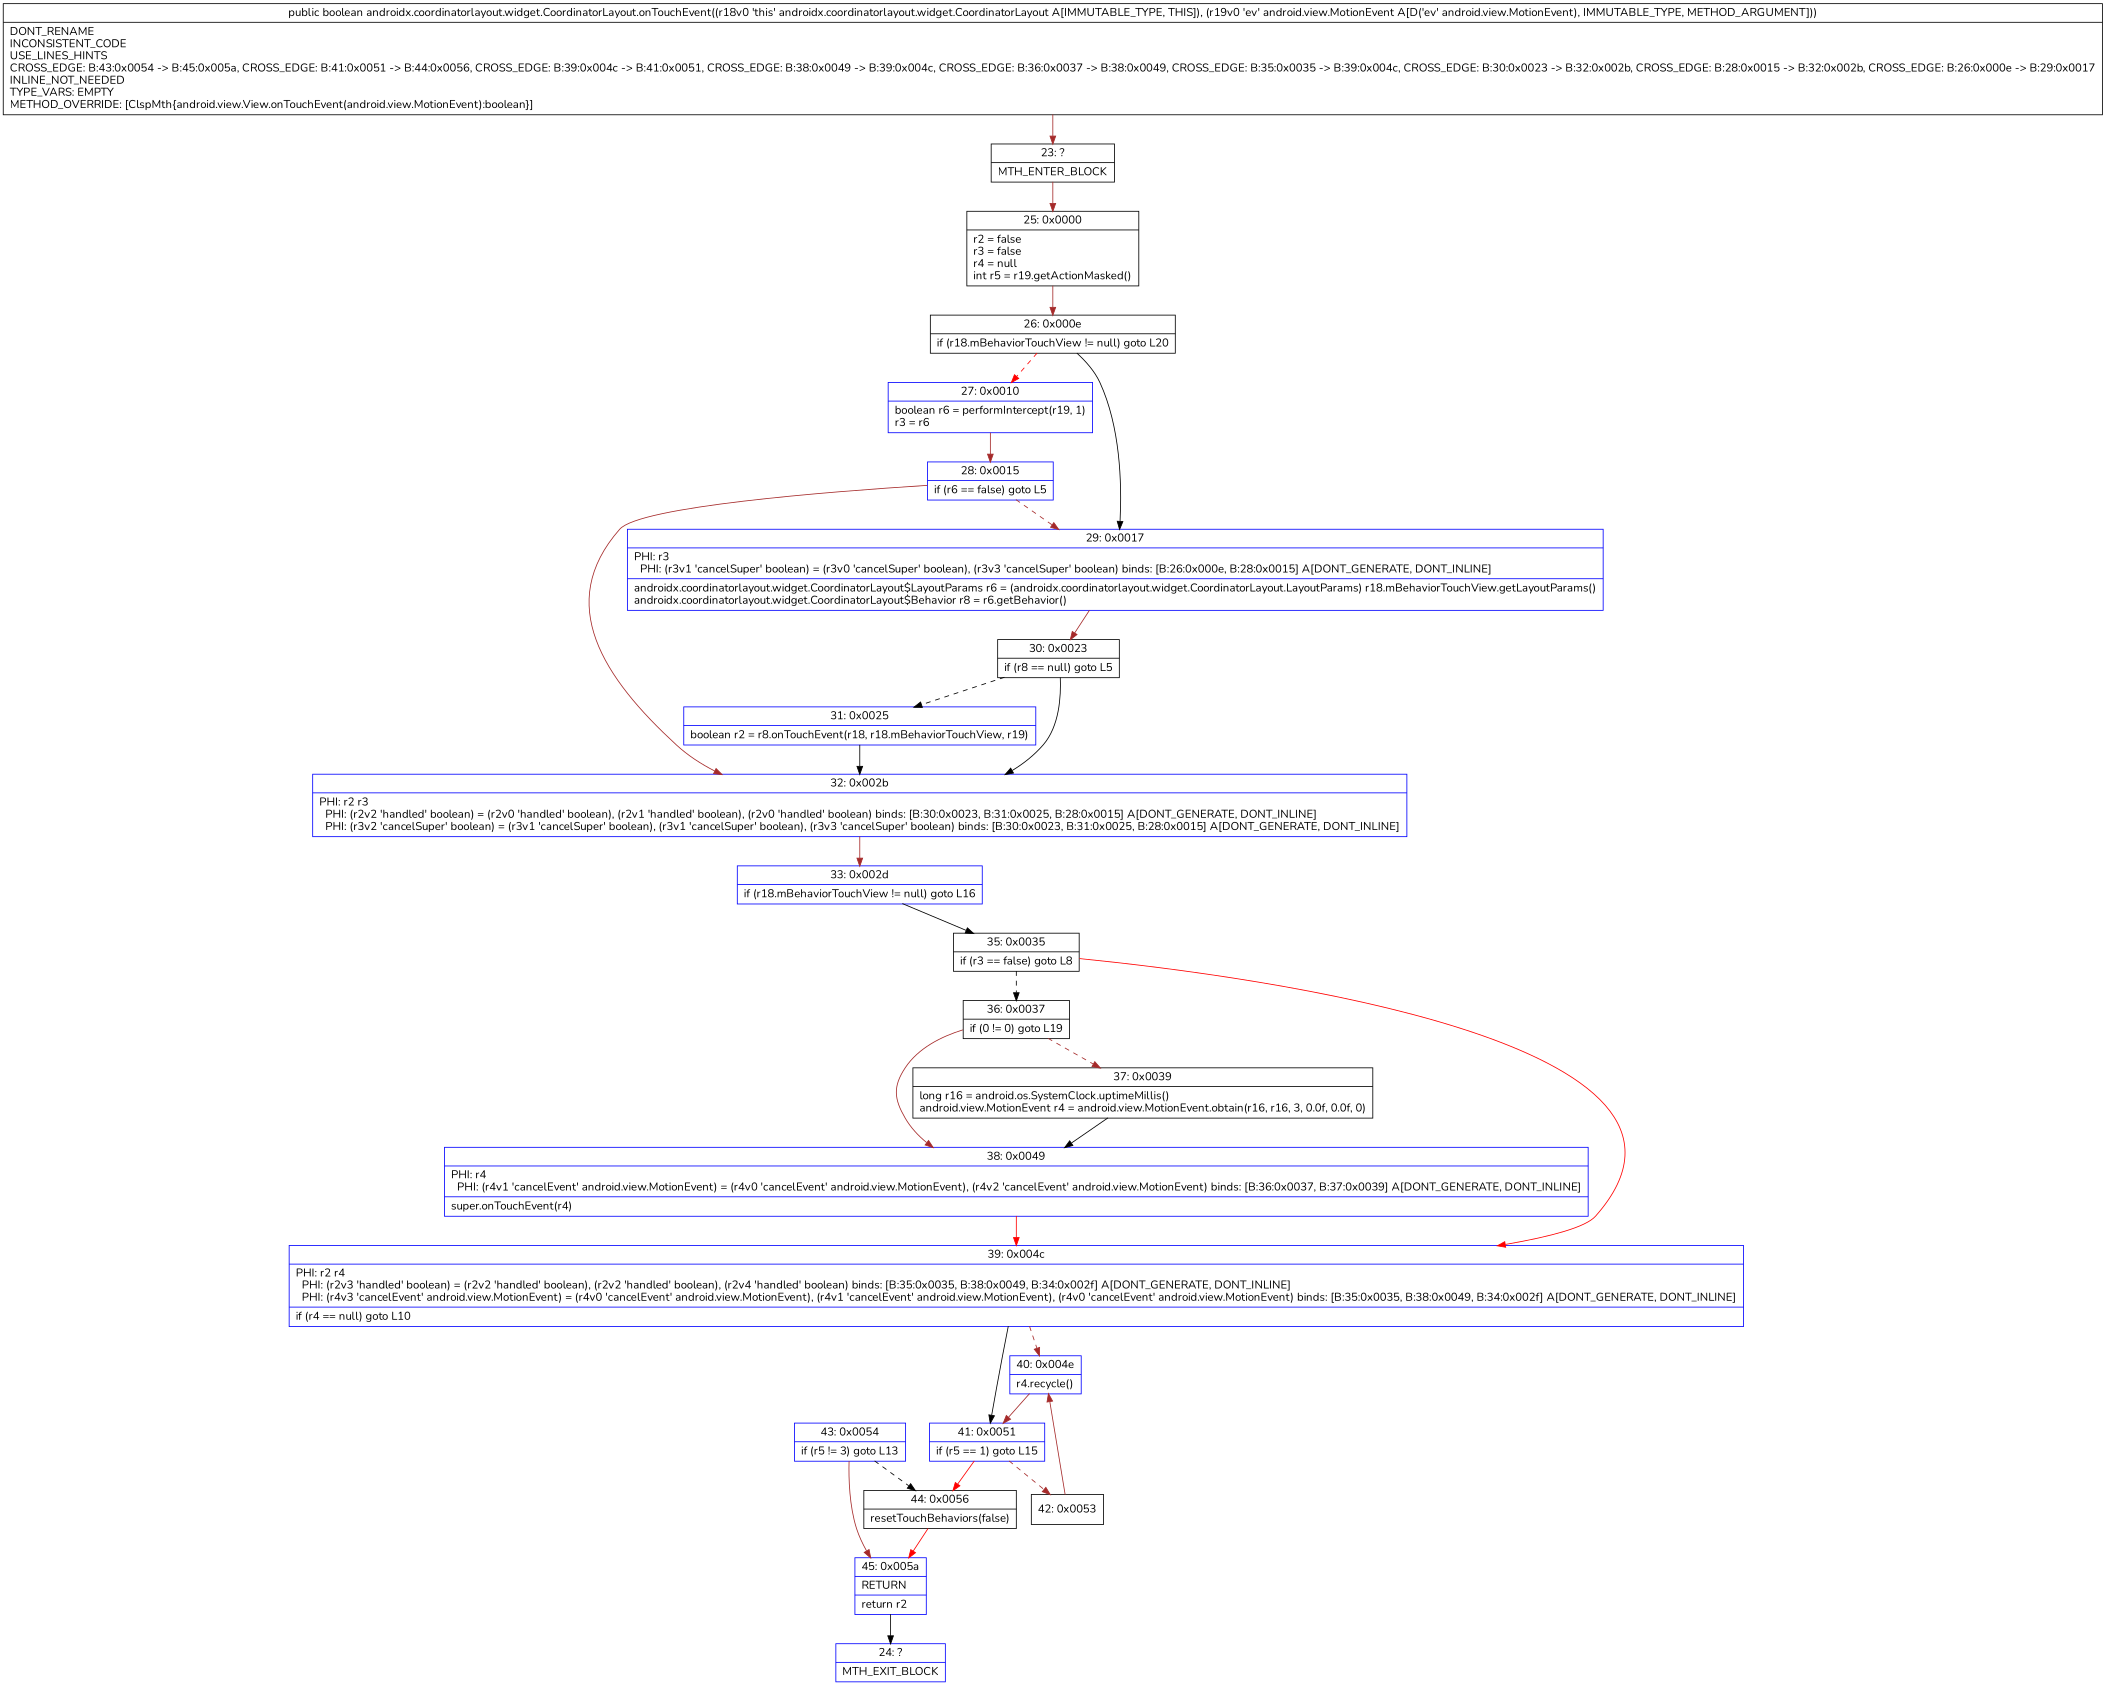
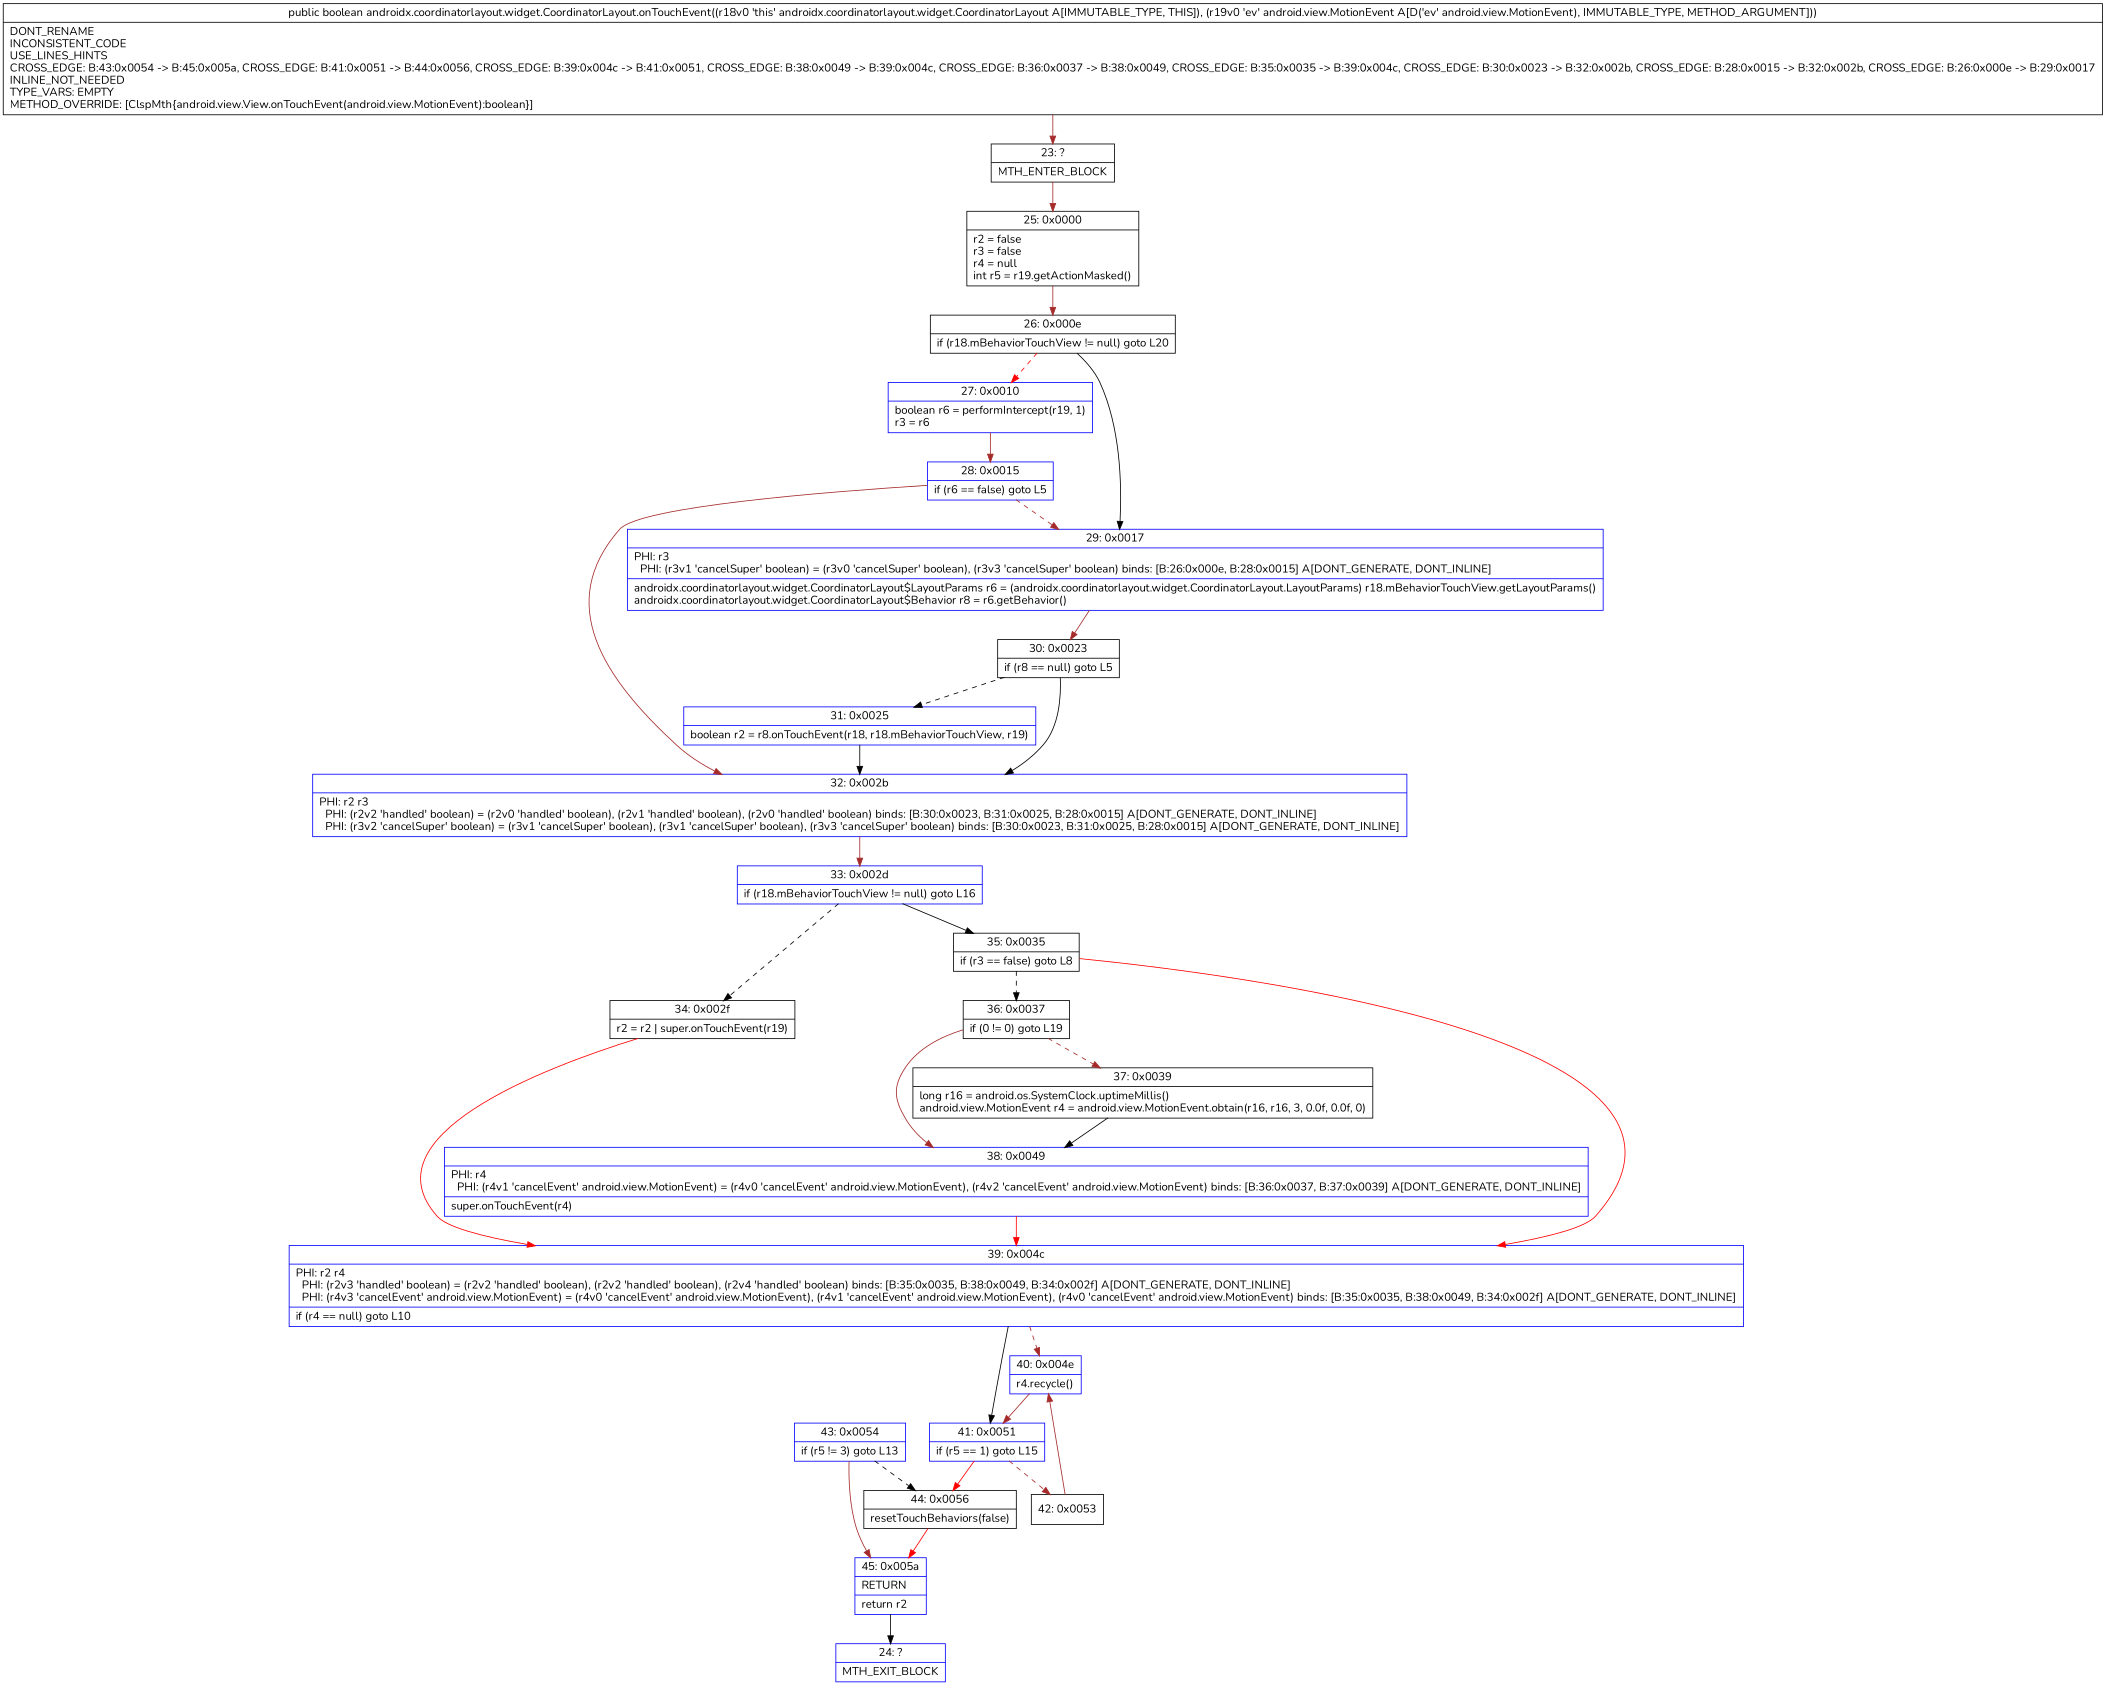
node "34: 0x002f": added
